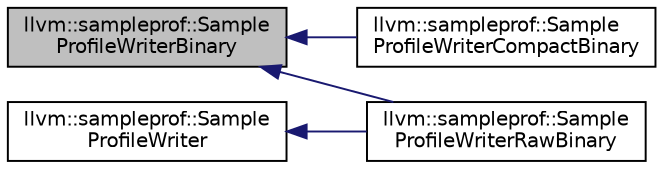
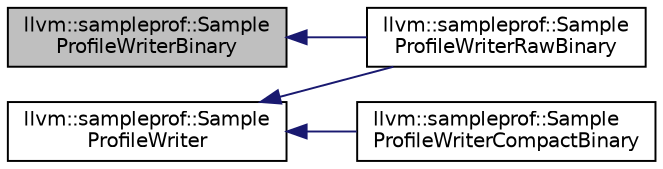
edge "llvm::sampleprof::Sample ProfileWriterCompactBinary" -> "llvm::sampleprof::Sample ProfileWriterBinary": now "llvm::sampleprof::Sample ProfileWriterCompactBinary" -> "llvm::sampleprof::Sample ProfileWriter"
